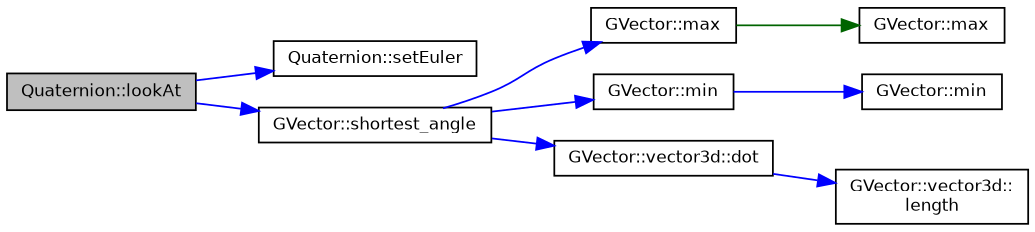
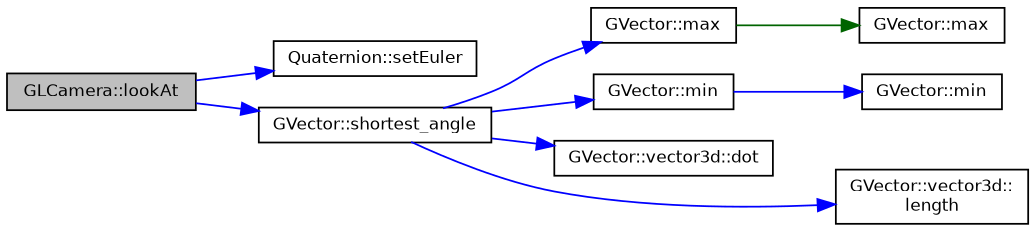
node "Quaternion::lookAt": label "Quaternion::lookAt" -> "GLCamera::lookAt"
edge "GVector::vector3d::dot" -> "GVector::vector3d:: length": now "GVector::shortest_angle" -> "GVector::vector3d:: length"
